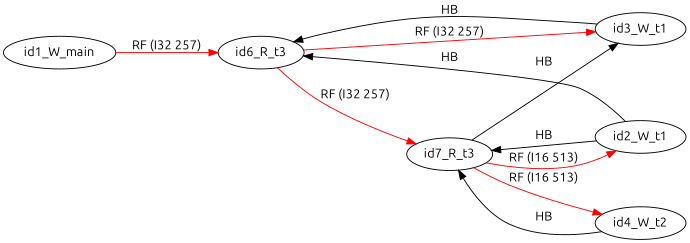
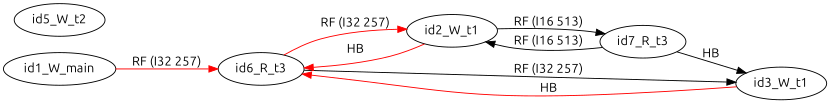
edge "id3_W_t1" -> "id6_R_t3": color black -> red
node "id5_W_t2": added
edge "id6_R_t3" -> "id3_W_t1": color red -> black
edge "id2_W_t1" -> "id6_R_t3": color black -> red
edge "id6_R_t3" -> "id7_R_t3": now "id6_R_t3" -> "id2_W_t1"
edge "id2_W_t1" -> "id7_R_t3": label "HB" -> "RF (I16 513)"
edge "id7_R_t3" -> "id2_W_t1": color red -> black
node "id4_W_t2": removed
